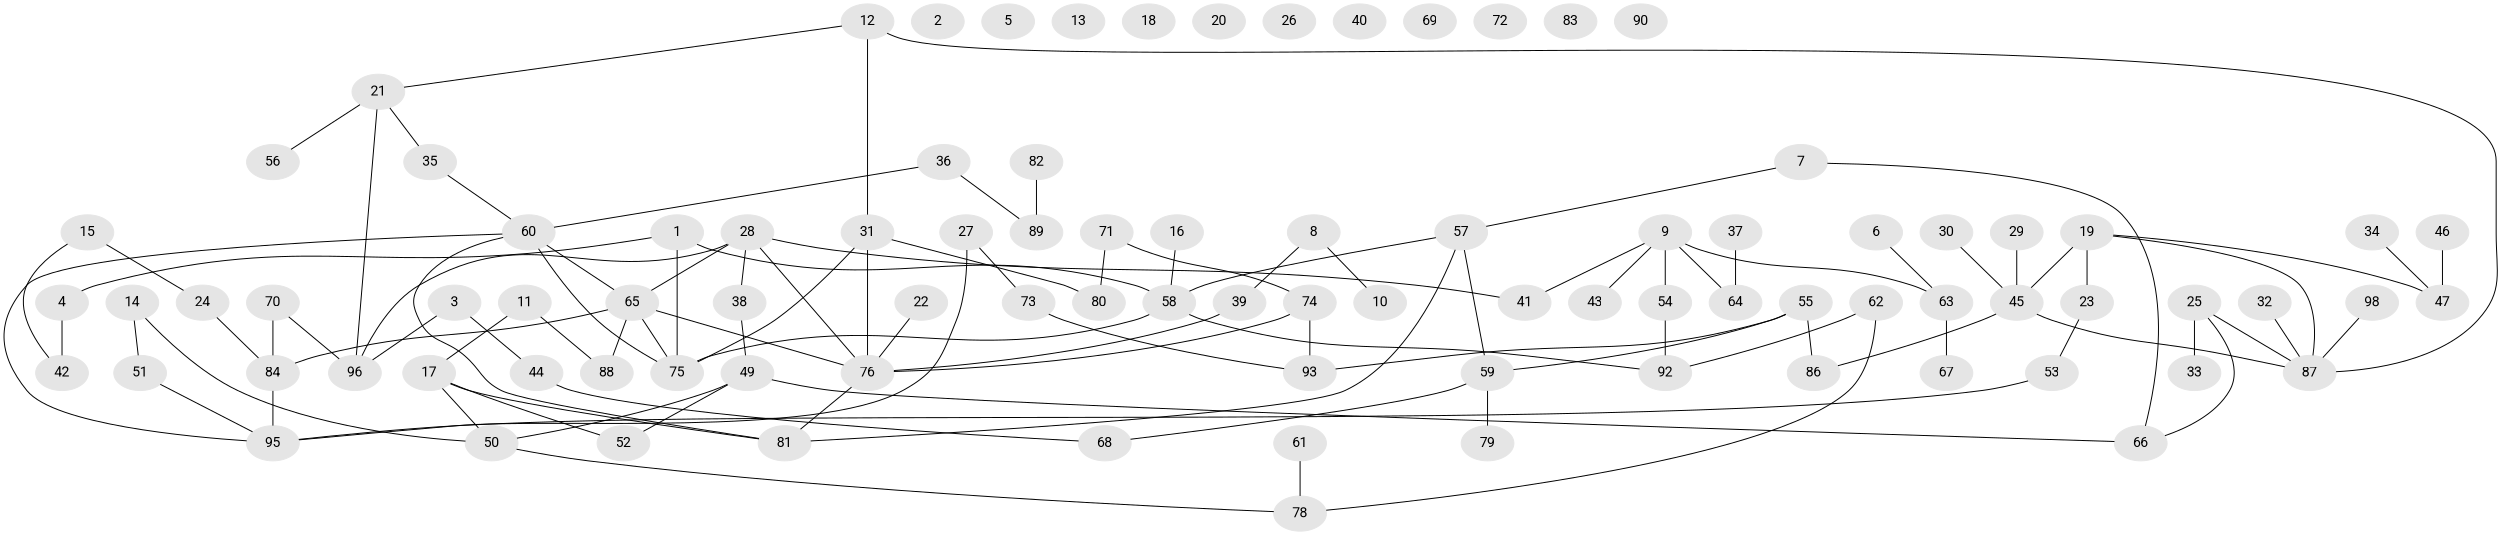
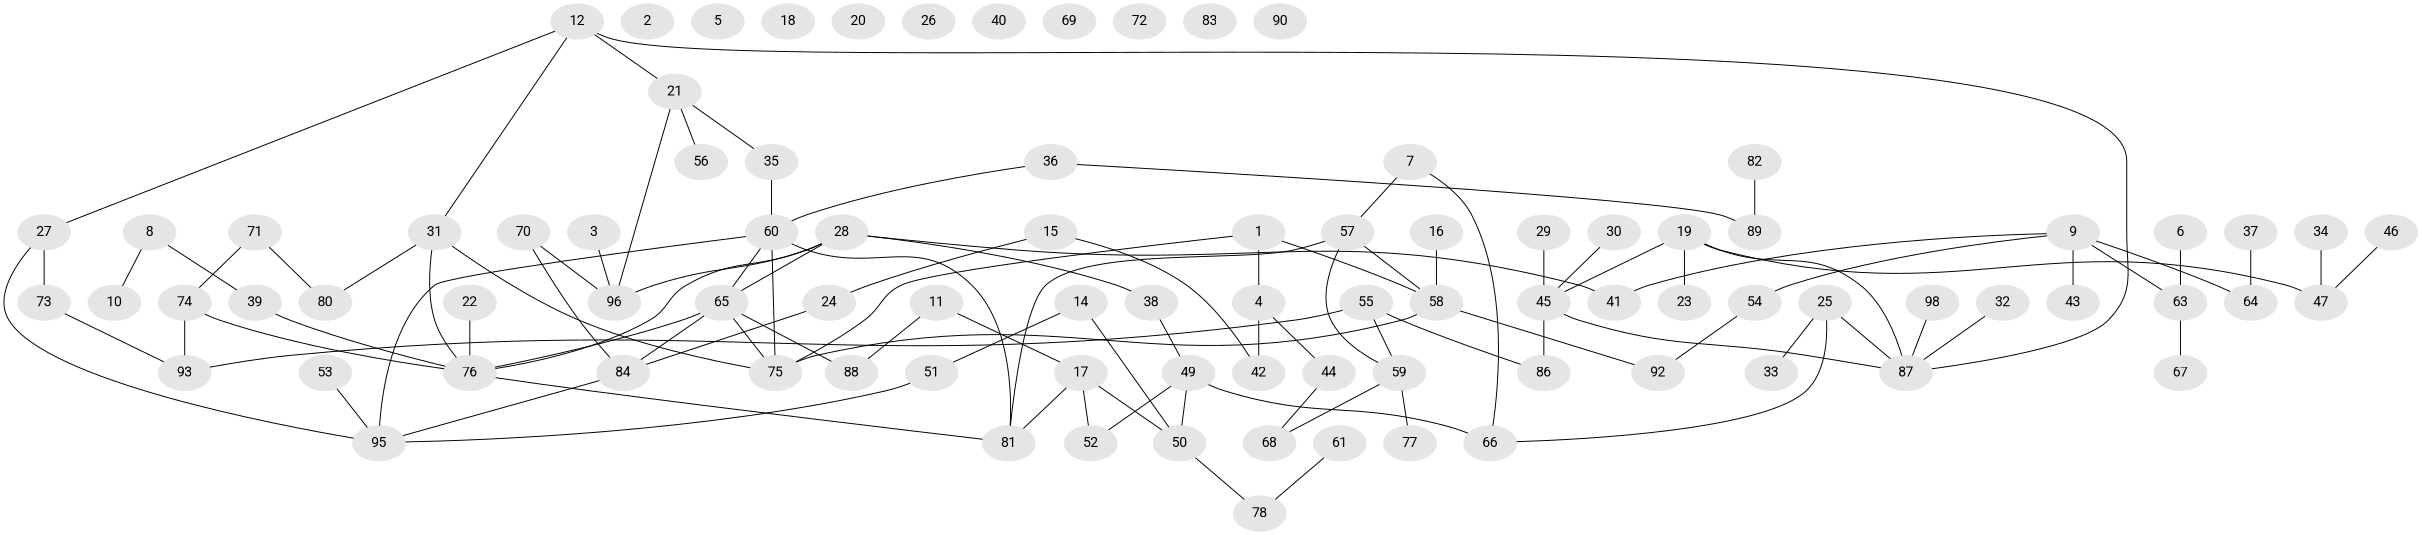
node "13": removed
edge "12" -- "27": added
node "62": removed
edge "3" -- "44": now "4" -- "44"
edge "23" -- "53": removed
node "79": label "79" -> "77"
